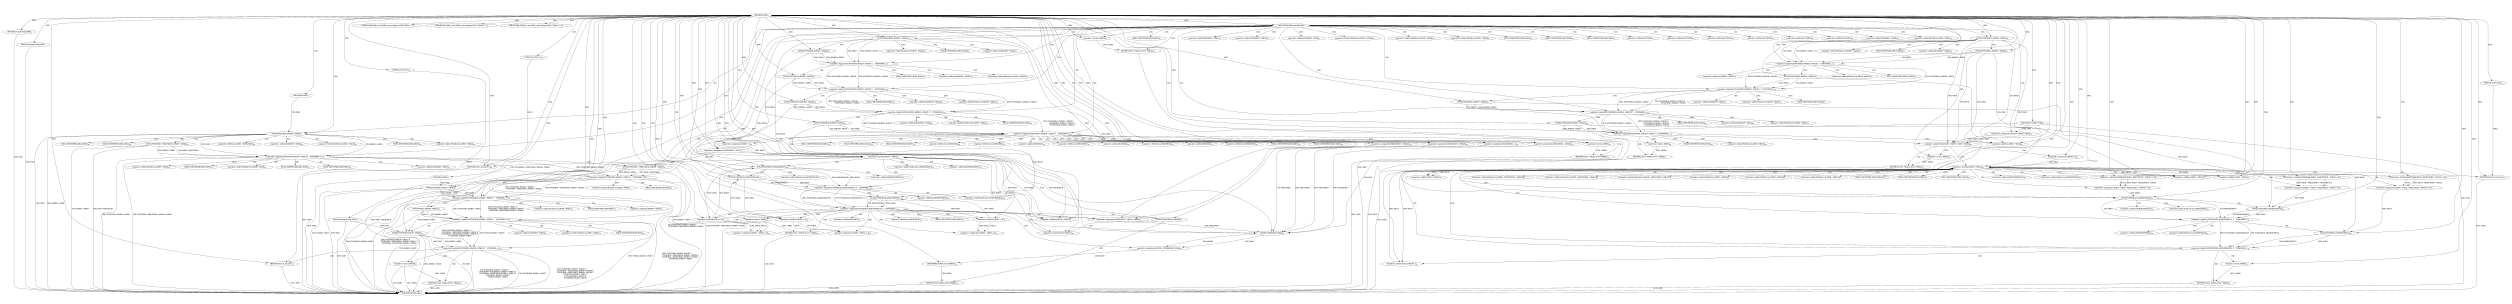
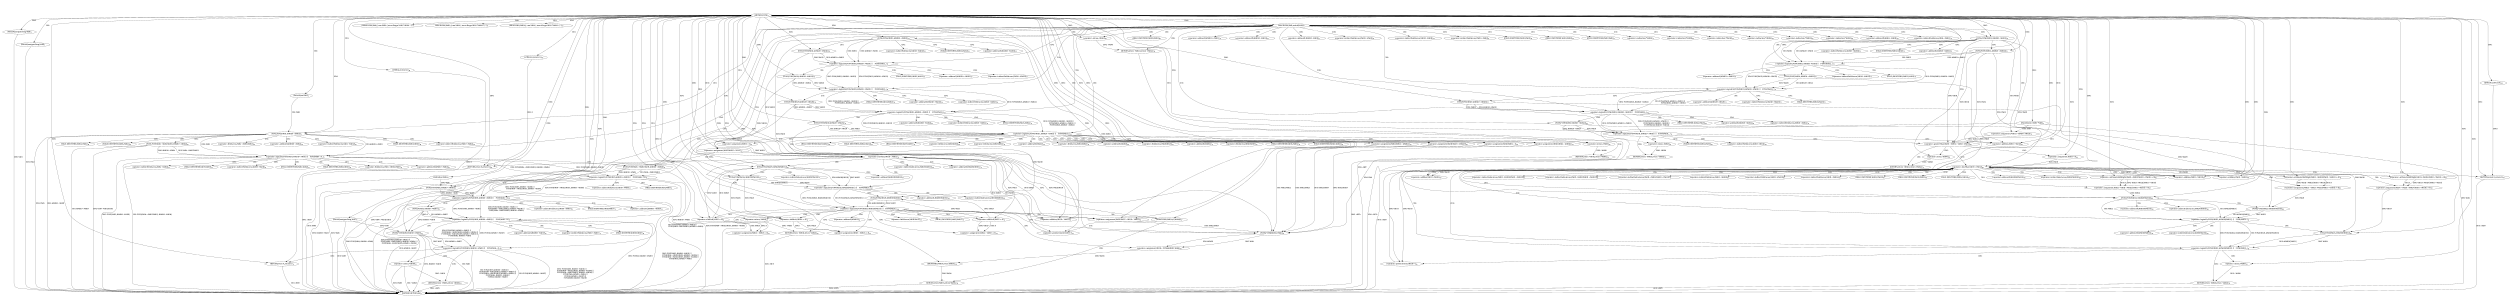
edge "(METHOD,FUN1)" -> "(FUN2,FUN2(VAR23, &VAR29[VAR33]))": removed, label "DDG:"
edge "(METHOD,FUN1)" -> "(FUN4,FUN4(VAR27, &VAR30[VAR33]))": removed, label "DDG:"
node "(<operator>.fieldAccess,VAR4->VAR12.VAR15)": added
